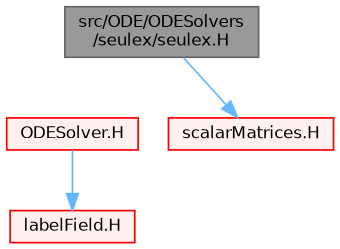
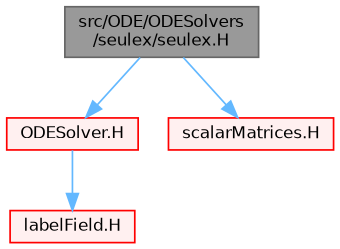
edge "src/ODE/ODESolvers /seulex/seulex.H" -> "ODESolver.H": added
